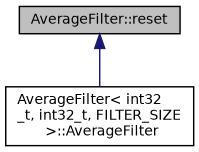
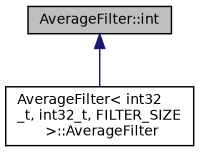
node "AverageFilter::reset": label "AverageFilter::reset" -> "AverageFilter::int"
